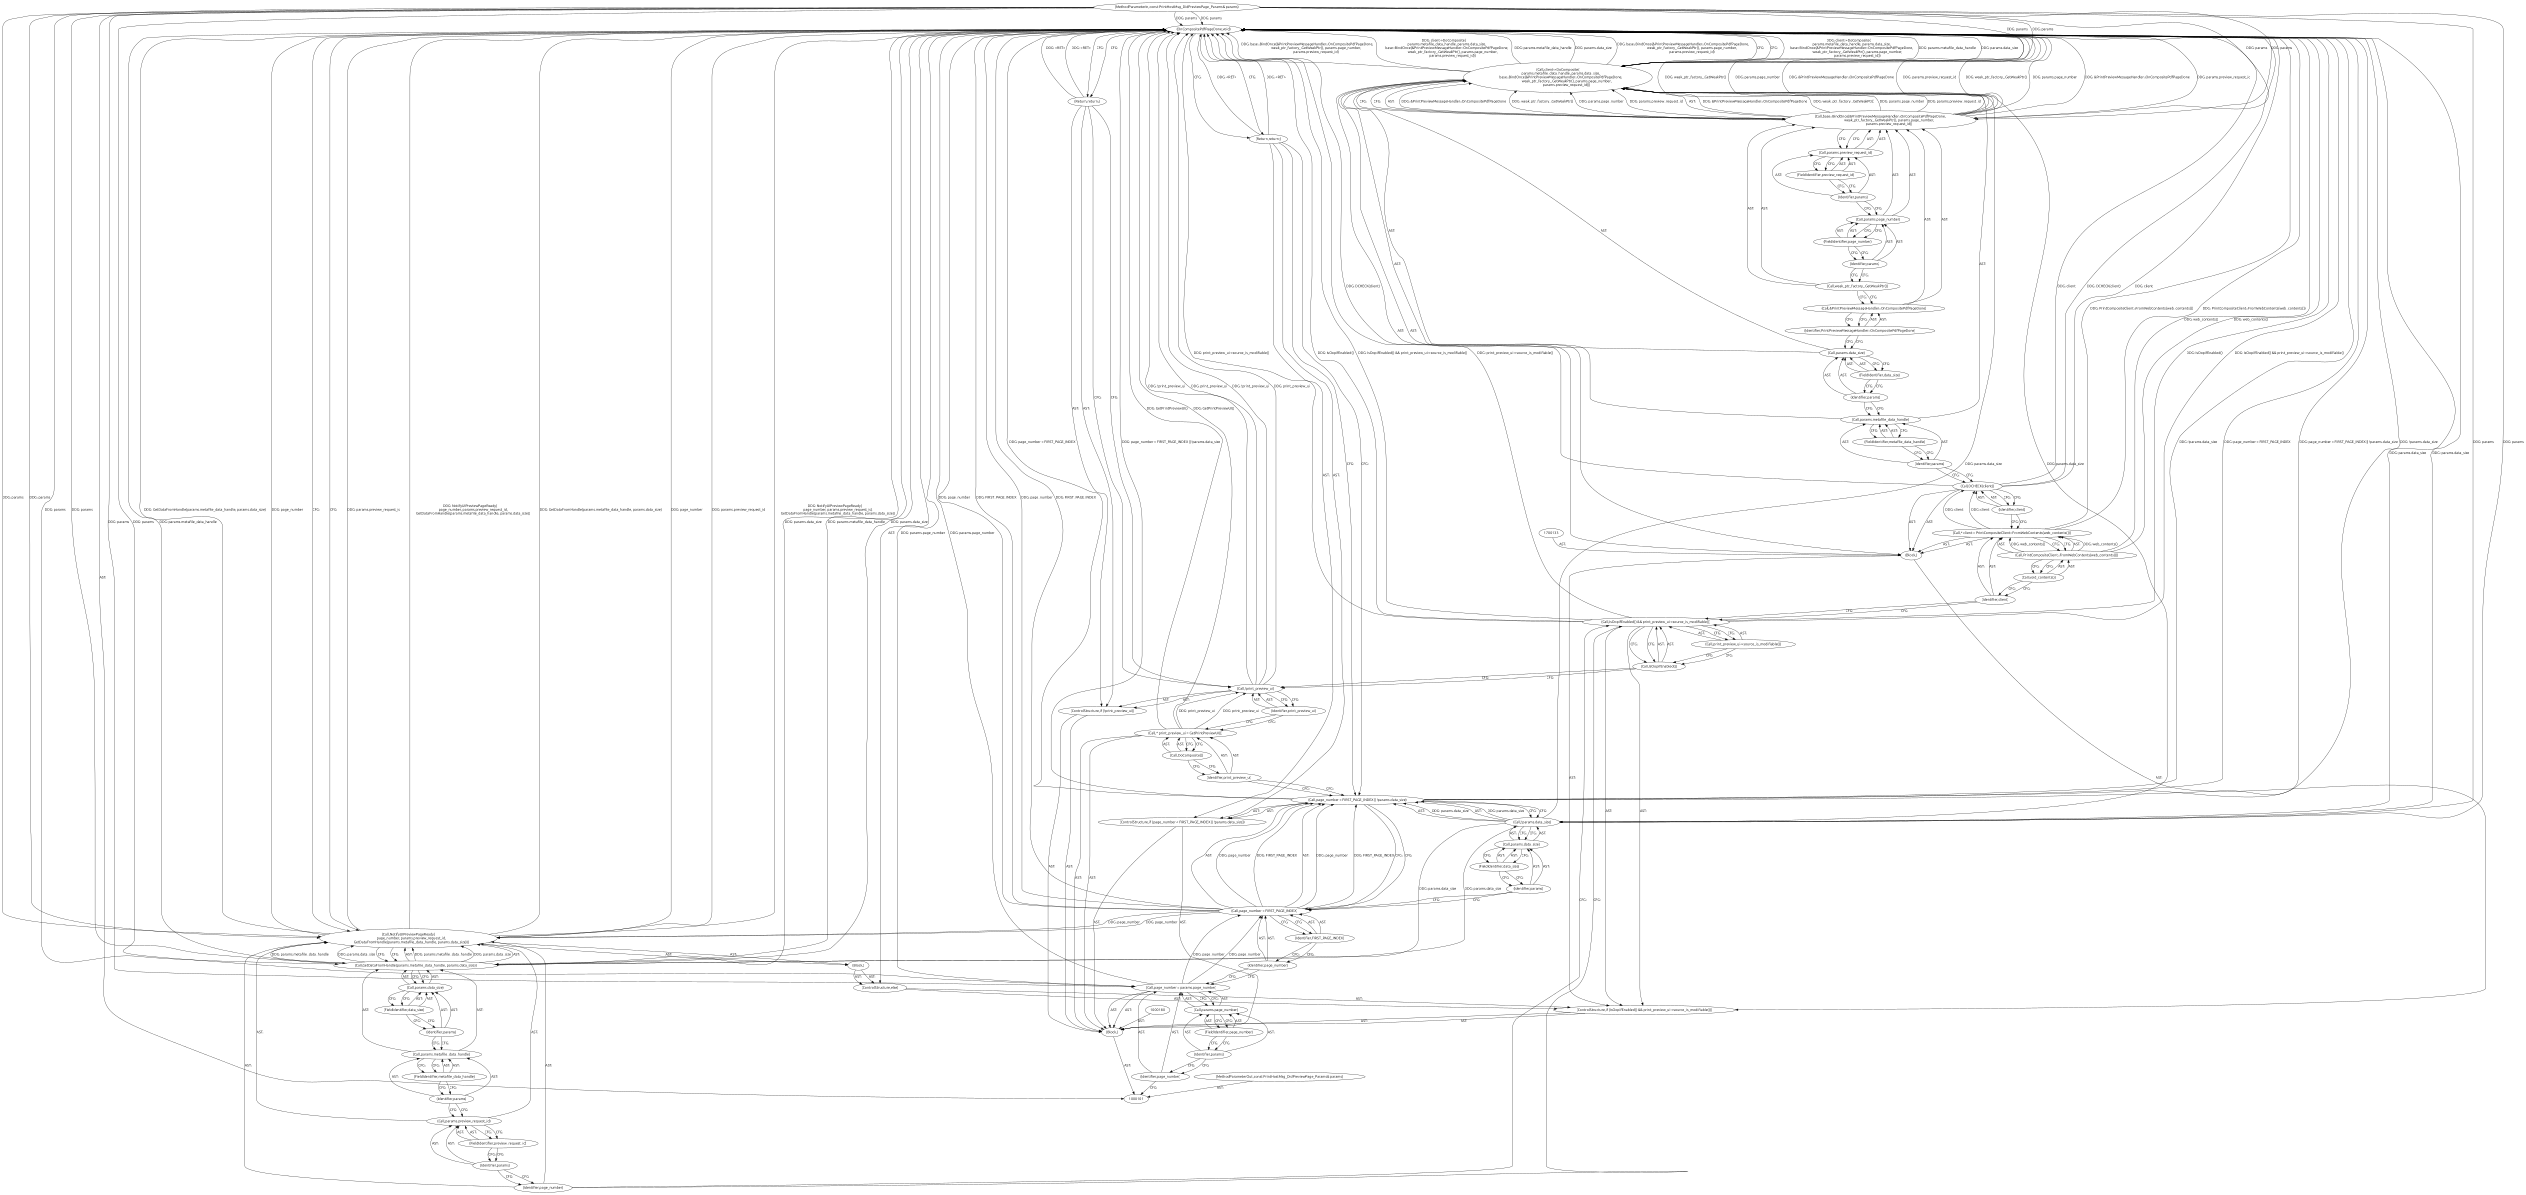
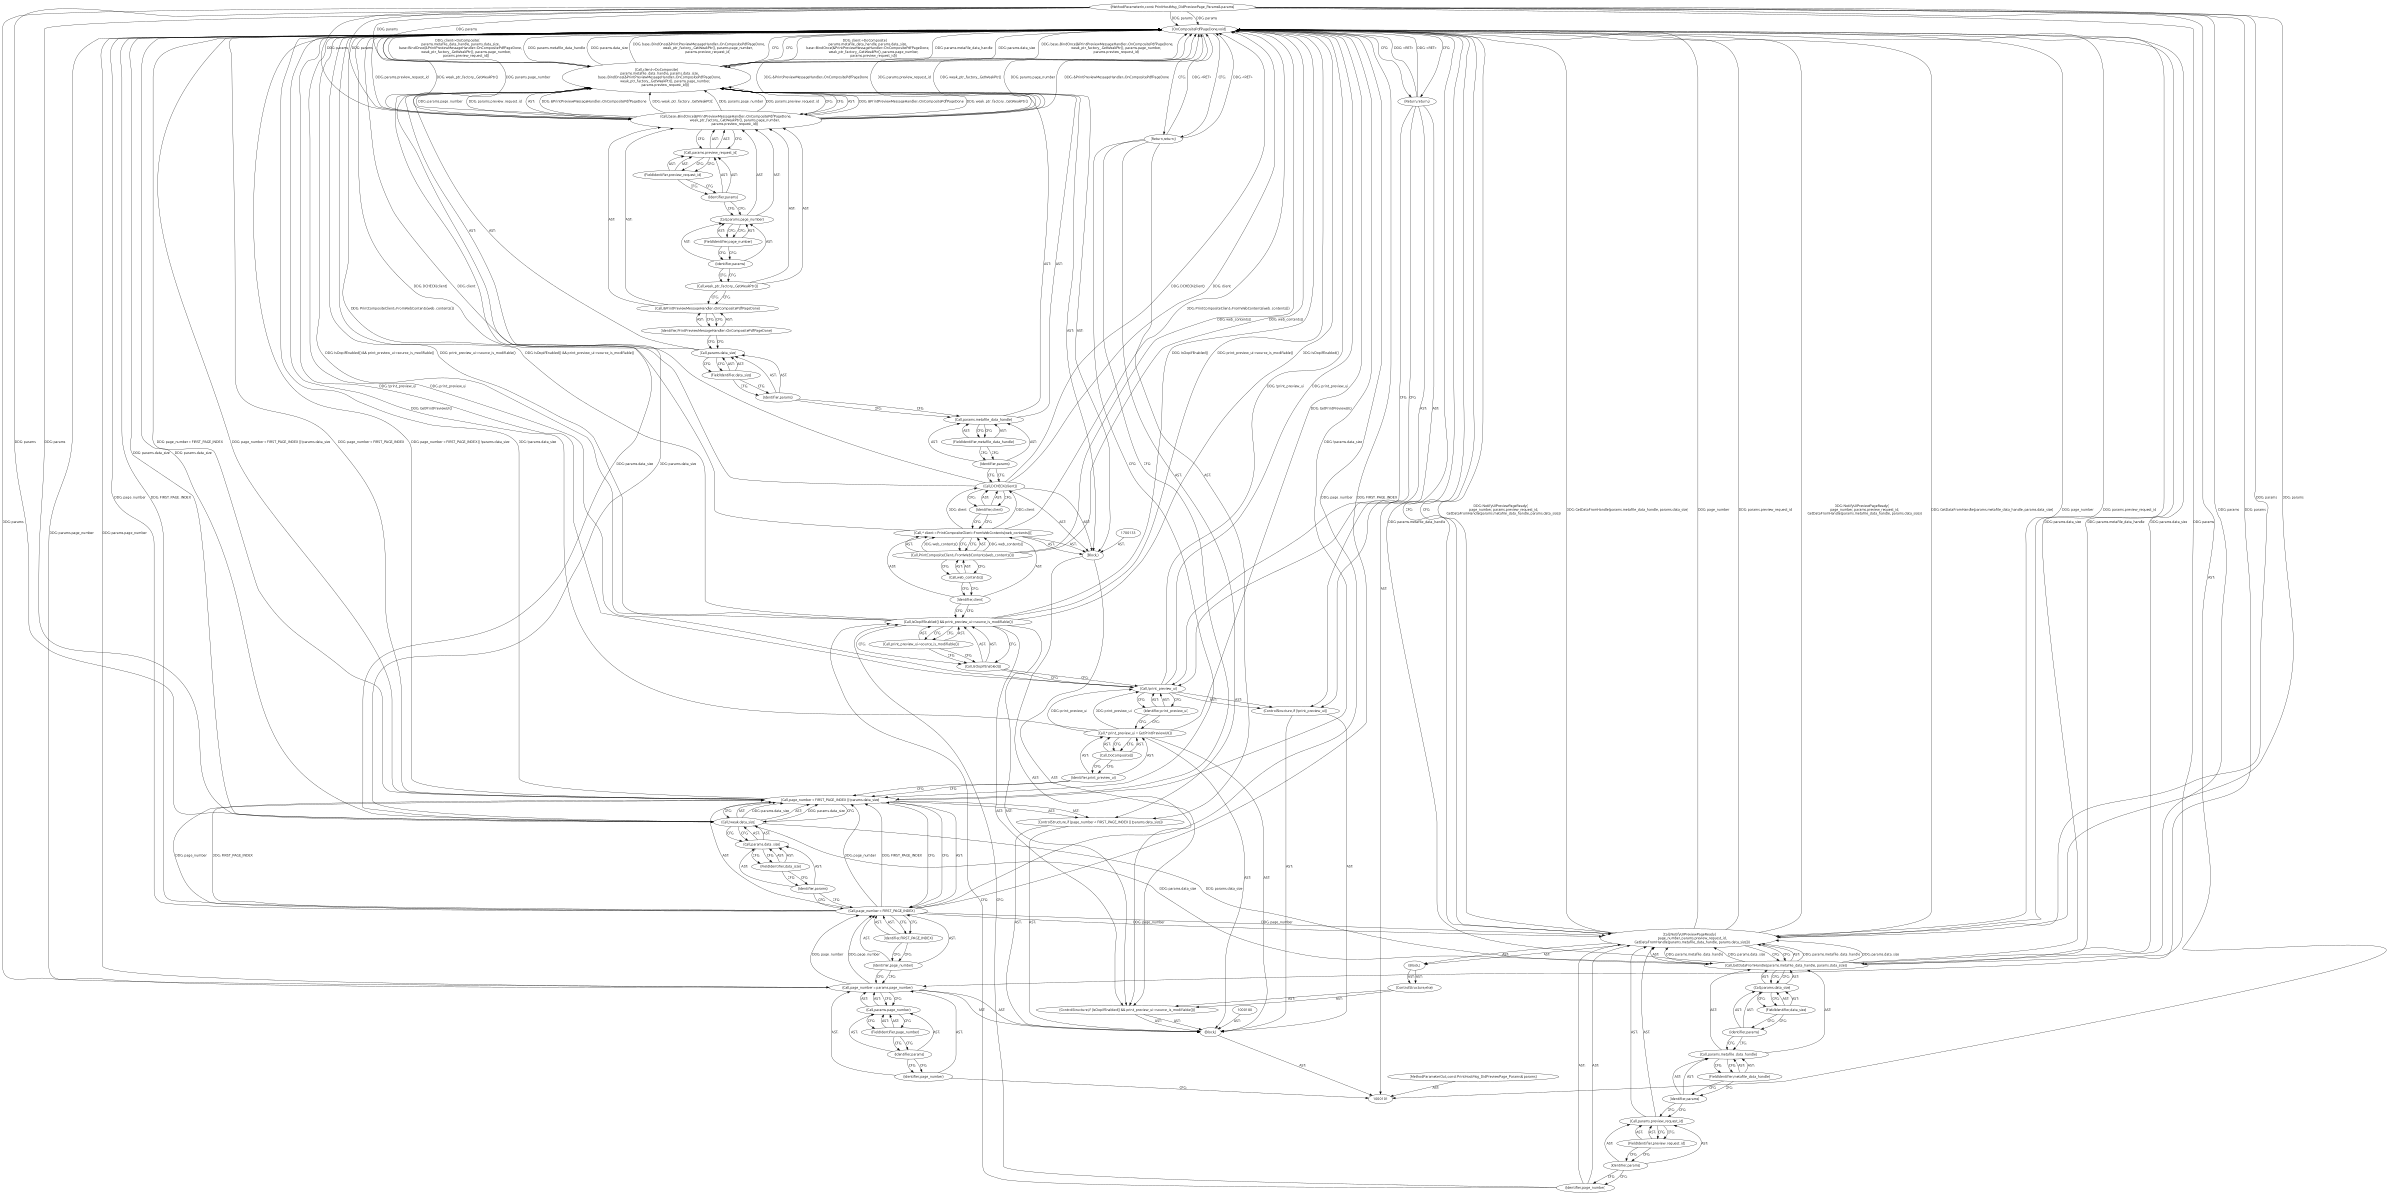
edge "(OnCompositePdfPageDone,void)" -> "(ControlStructure,else)": now "(OnCompositePdfPageDone,void)" -> "1000101"
node "(Call,void_contents())": label "(Call,void_contents())" -> "(Call,web_contents())"
node "(Call,!params.data_size)": label "(Call,!params.data_size)" -> "(Call,!weak.data_size)"
